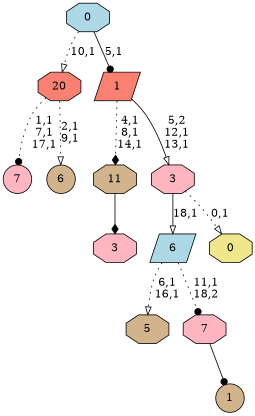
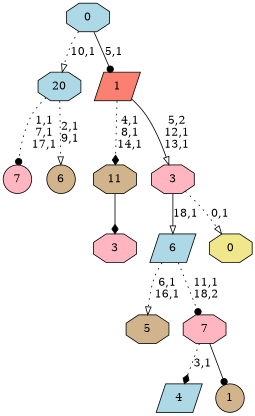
node "20": fillcolor salmon -> lightblue
node "4": added
